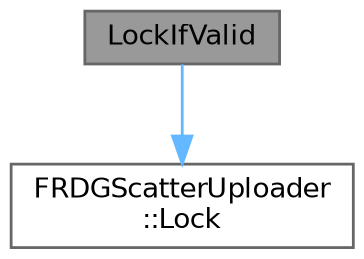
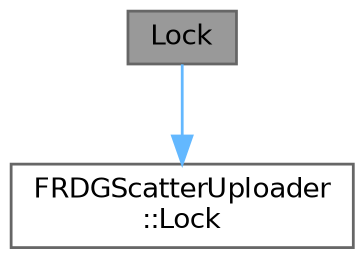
node "LockIfValid": label "LockIfValid" -> "Lock"
